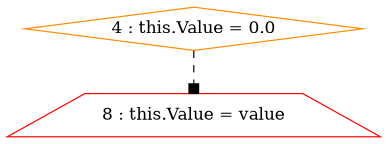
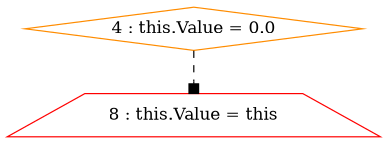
node "8 : this.Value = value": label "8 : this.Value = value" -> "8 : this.Value = this"
